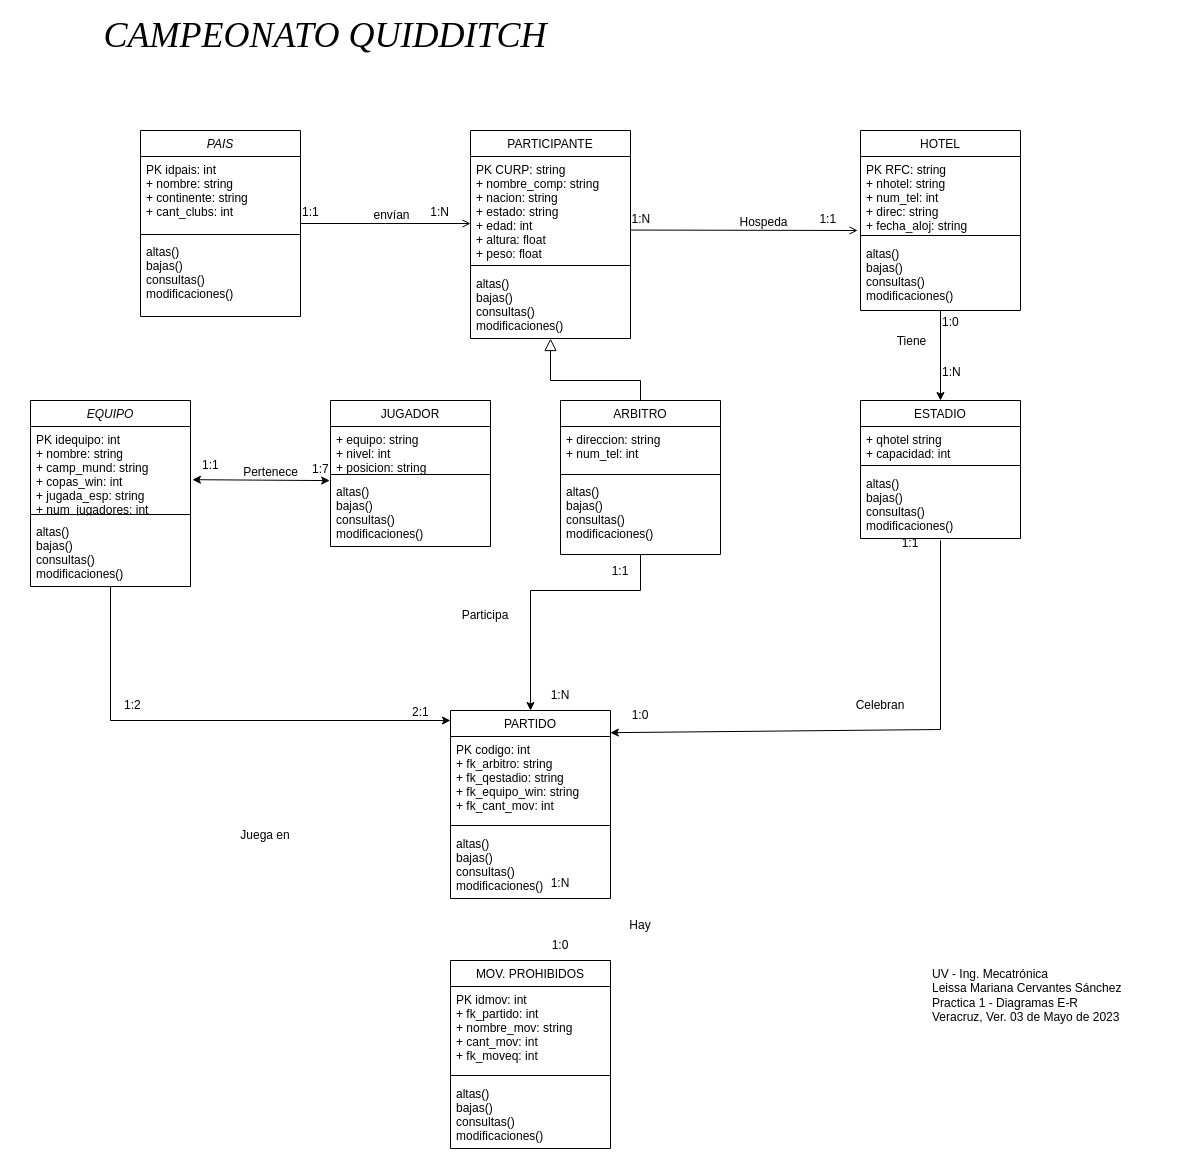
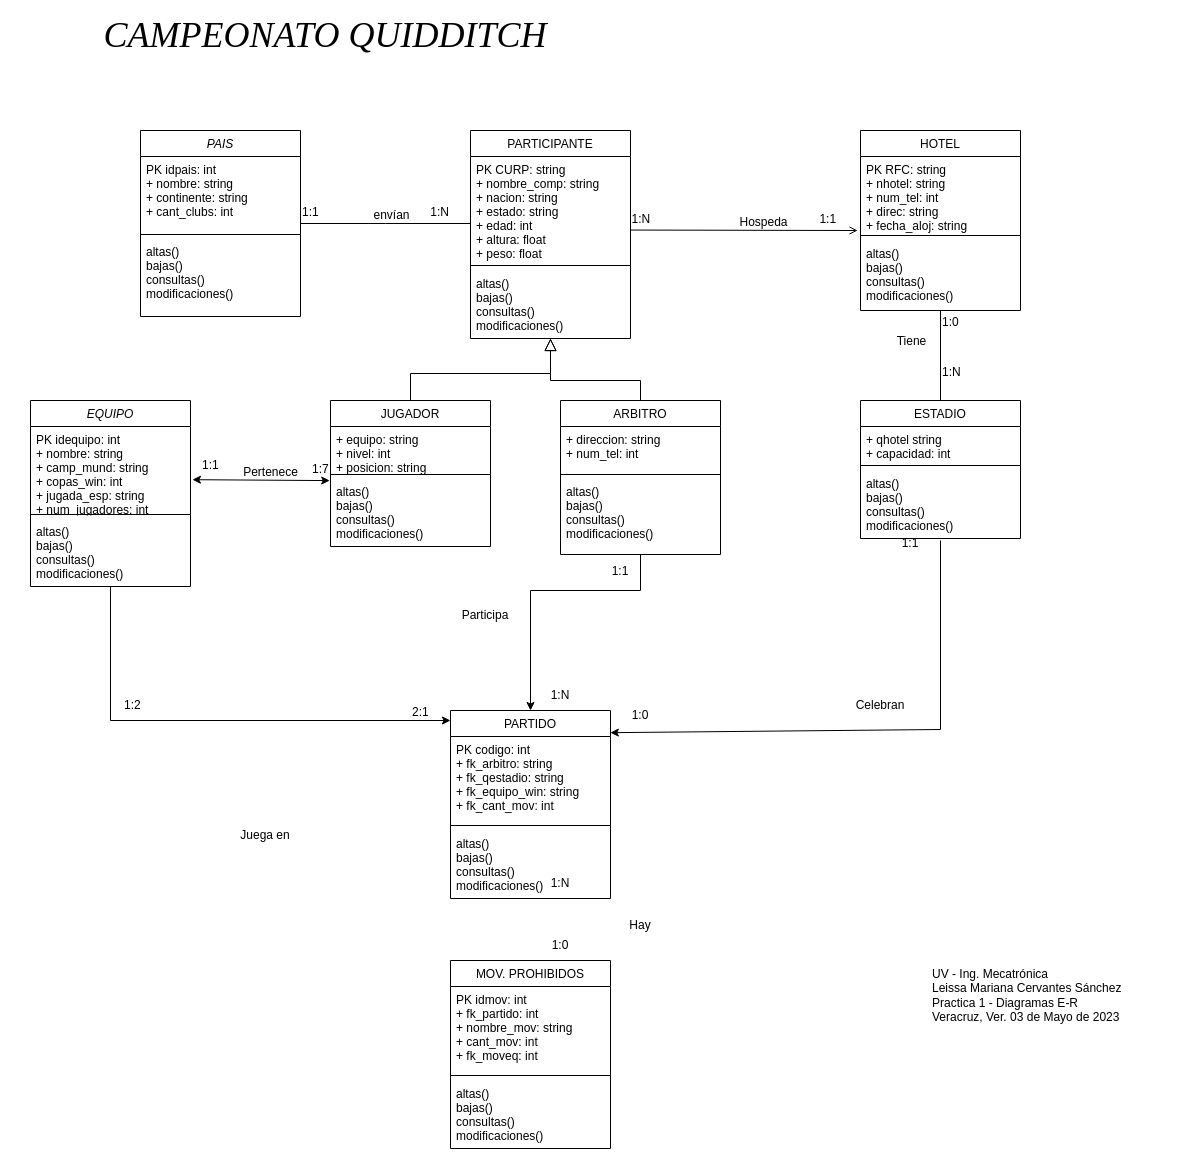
edge "PAIS" -> "PARTICIPANTE": arrowhead open -> none
edge "JUGADOR" -> "PARTICIPANTE": added
edge "HOTEL" -> "ESTADIO": arrowhead classic -> none
